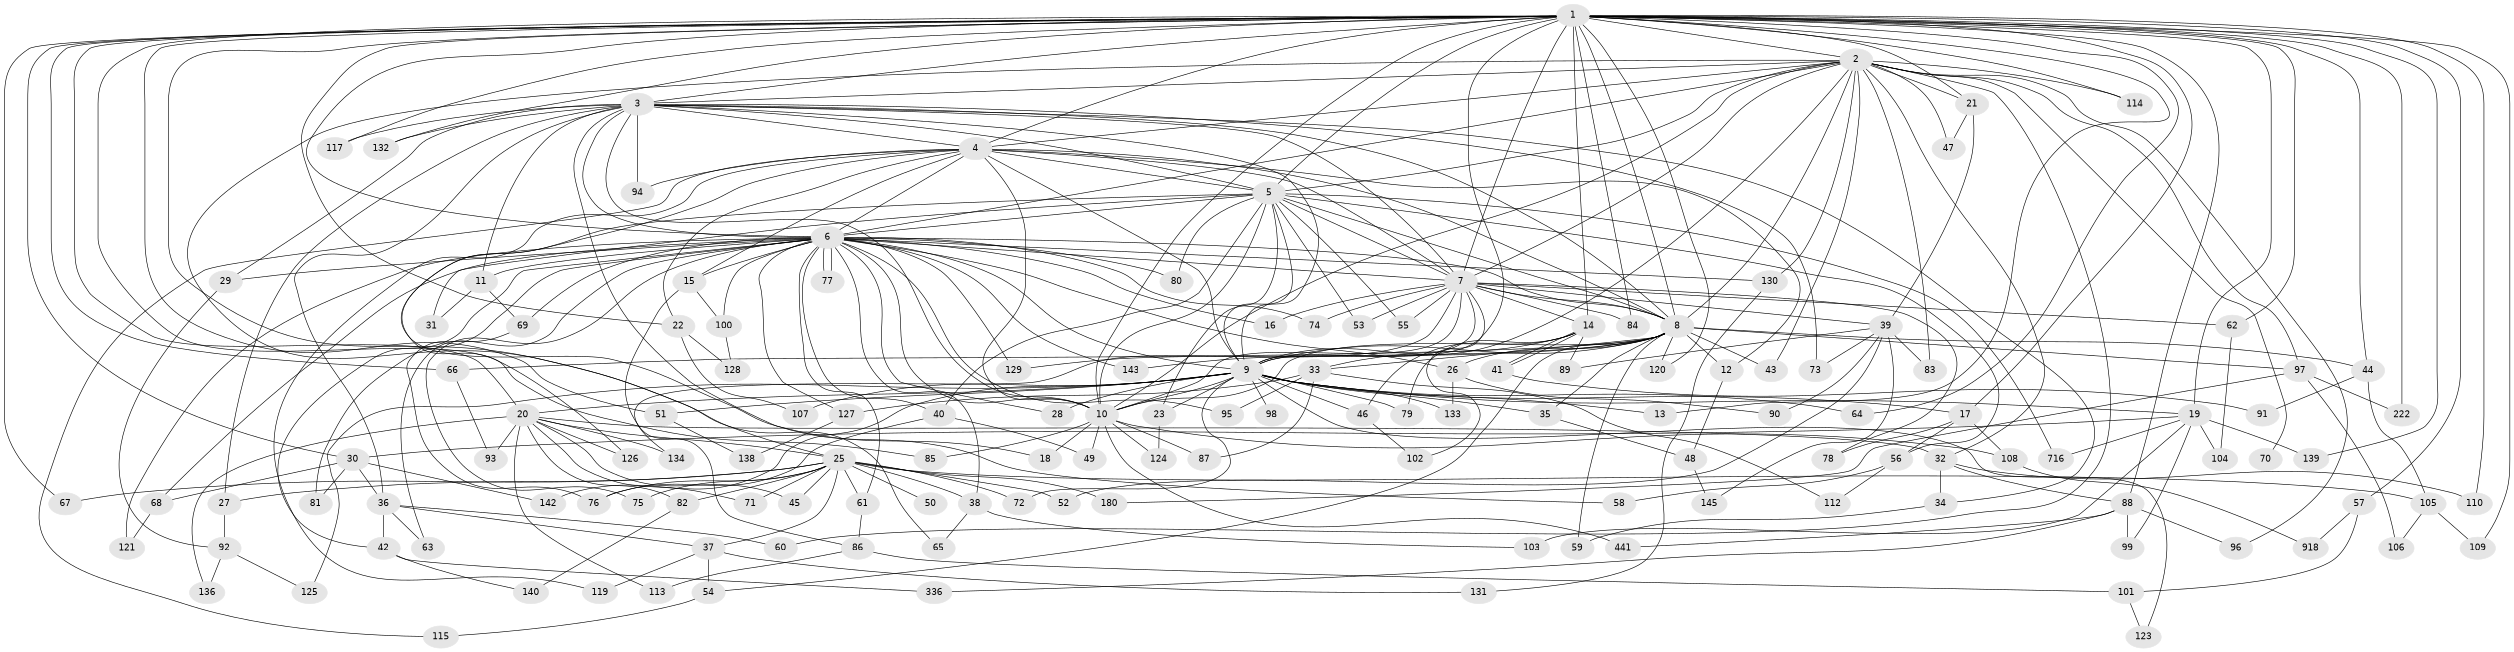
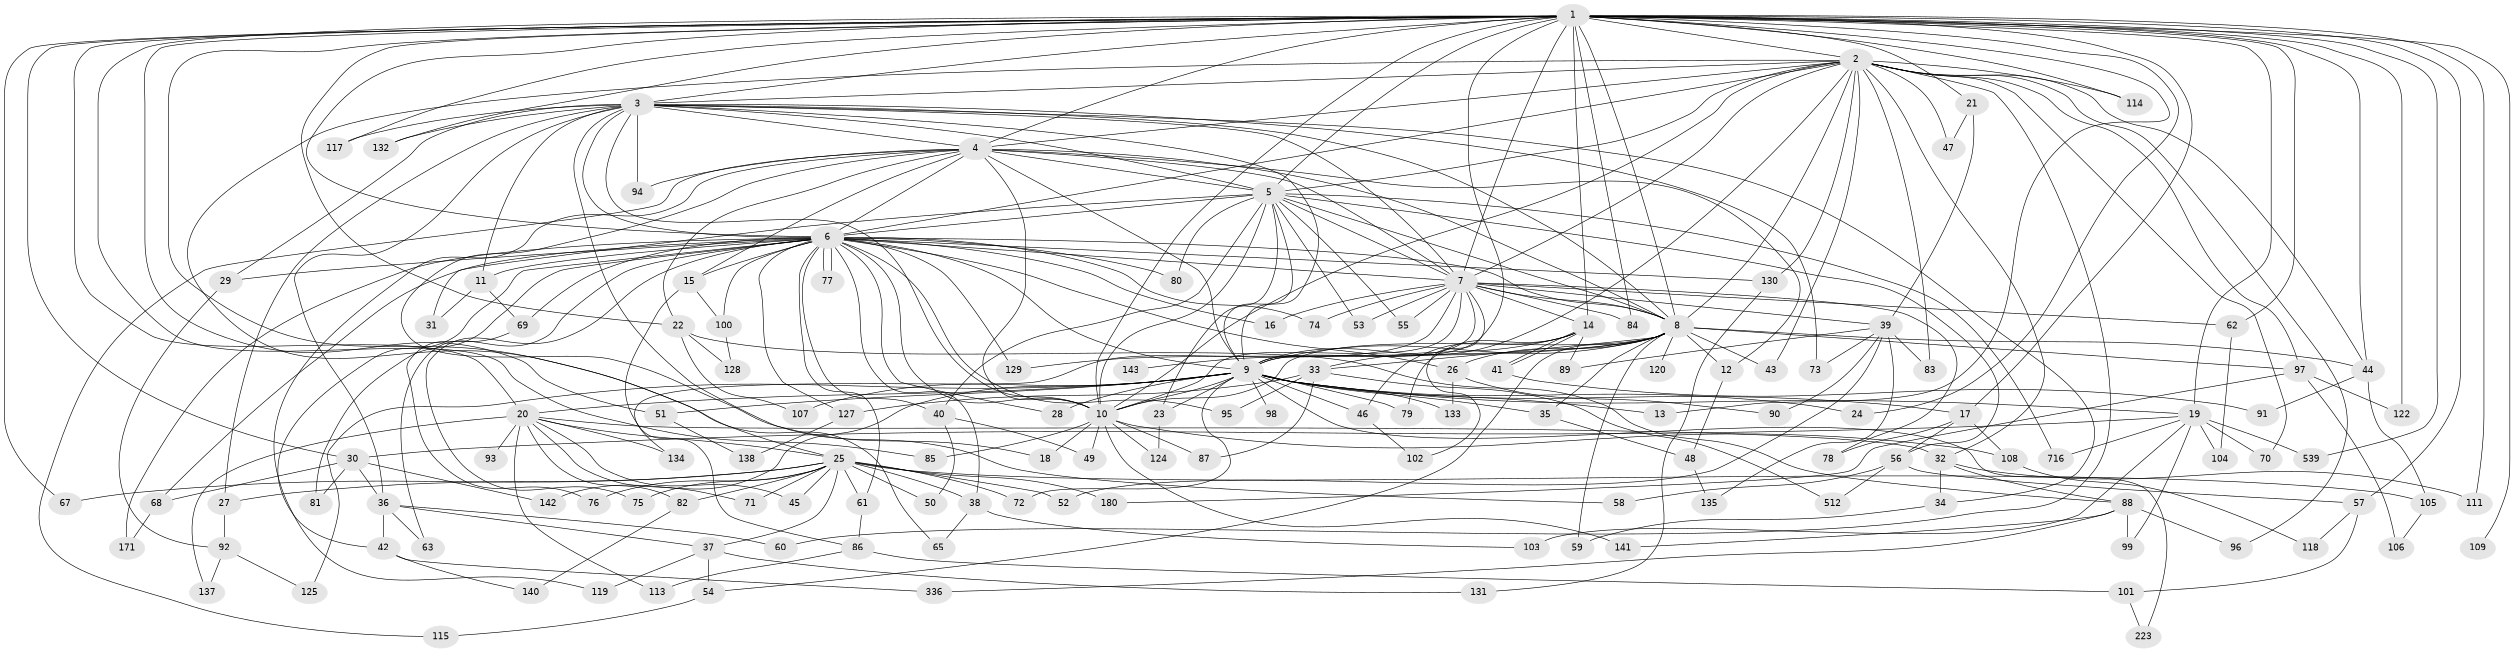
edge "1" -- "88": now "22" -- "88"
edge "2" -- "21": now "2" -- "44"
edge "1" -- "120": removed
edge "6" -- "143": removed
node "66": removed
node "64": label "64" -> "24"
node "222": label "222" -> "122"
edge "19" -- "70": added
edge "40" -- "76": now "40" -- "50"
node "126": removed
node "139": label "139" -> "539"
edge "56" -- "57": added
node "145": label "145" -> "135"
node "112": label "112" -> "512"
node "110": label "110" -> "111"
edge "105" -- "109": removed
node "121": label "121" -> "171"
node "441": label "441" -> "141"
node "918": label "918" -> "118"
node "136": label "136" -> "137"
node "123": label "123" -> "223"
